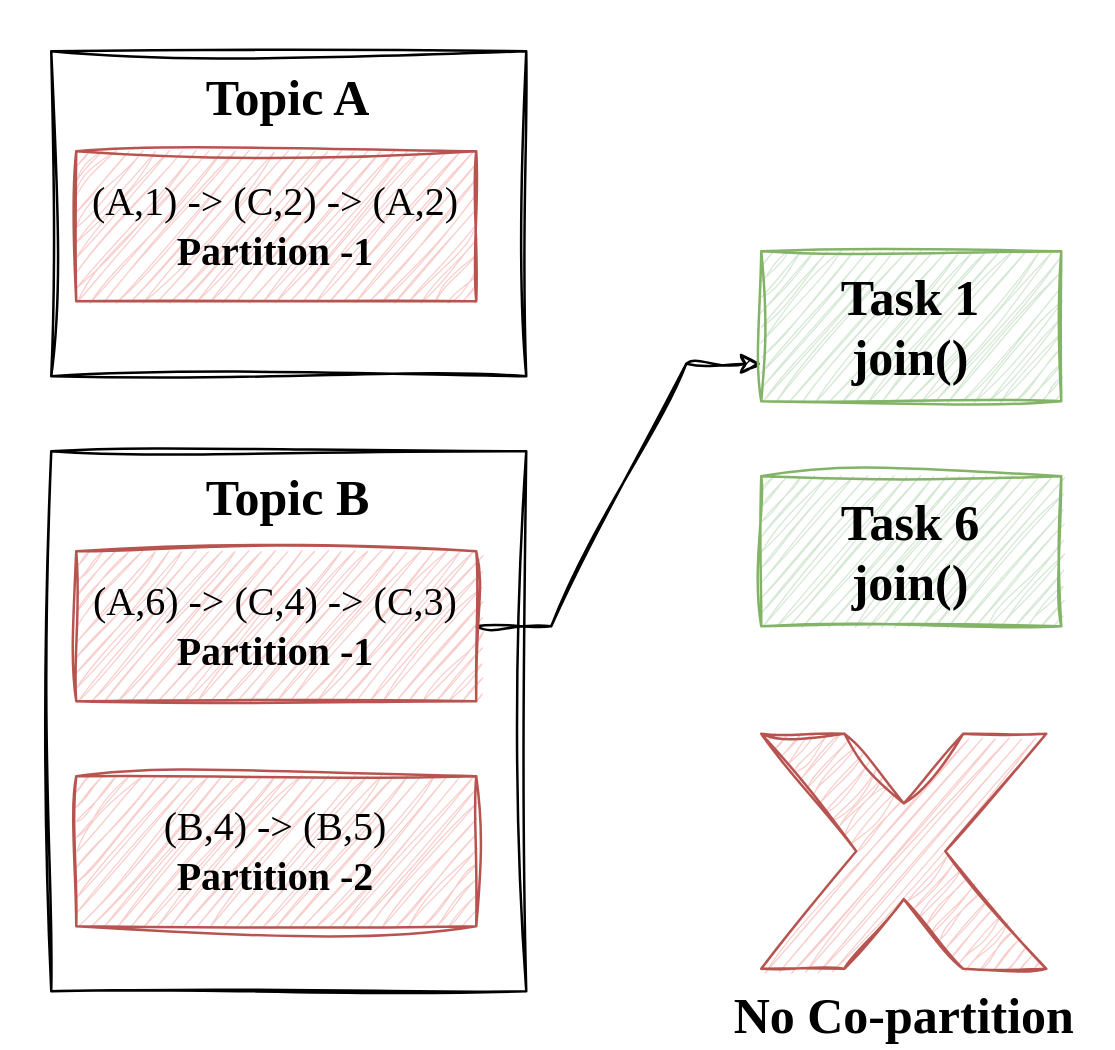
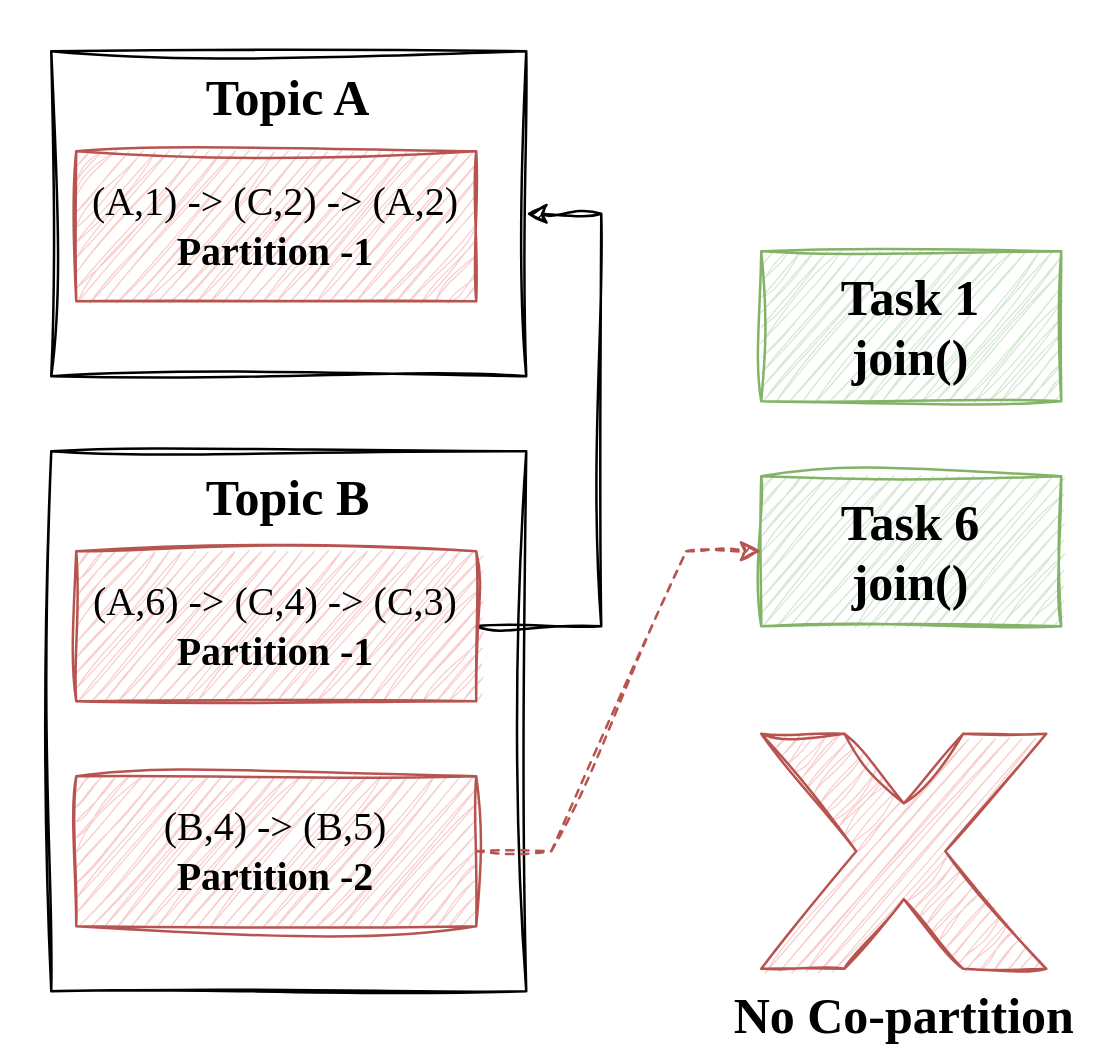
edge "(A,6) -> (C,4) -> (C,3)Partition -1" -> "Task 1 join()": now "(A,6) -> (C,4) -> (C,3)Partition -1" -> "Topic A"
edge "(B,4) -> (B,5)Partition -2" -> "Task 6 join()": added
